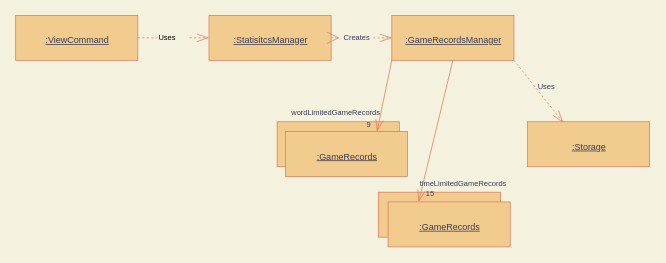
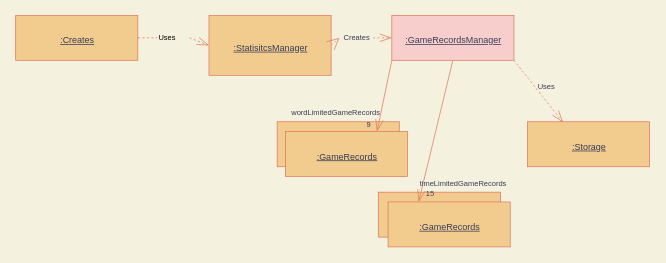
node ":ViewCommand": label ":ViewCommand" -> ":Creates"
node ":StatisitcsManager": size 122x45 -> 122x60
node ":GameRecordsManager": fillcolor #f2cc8f -> #f8cecc
